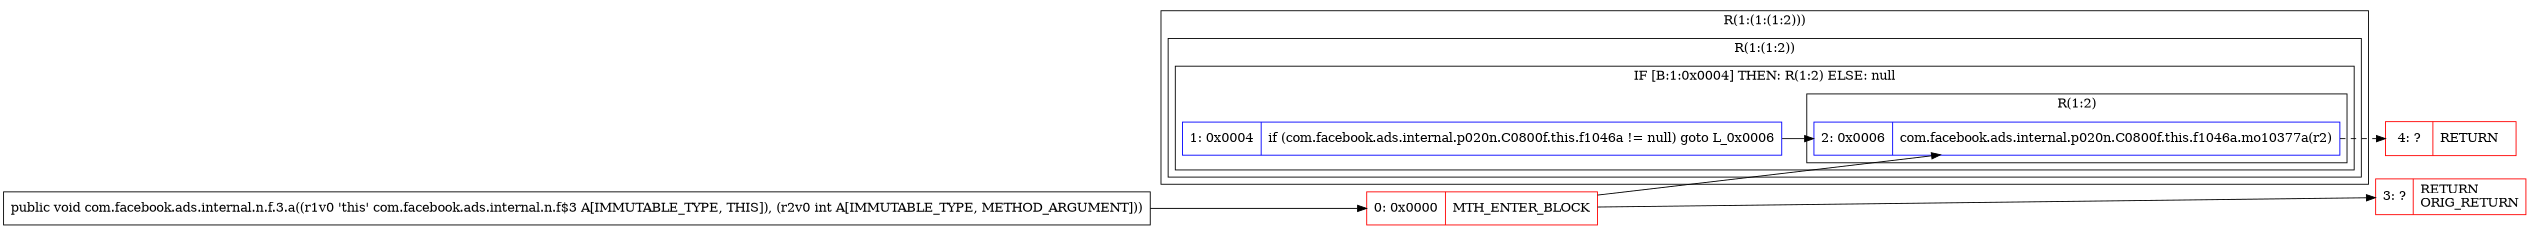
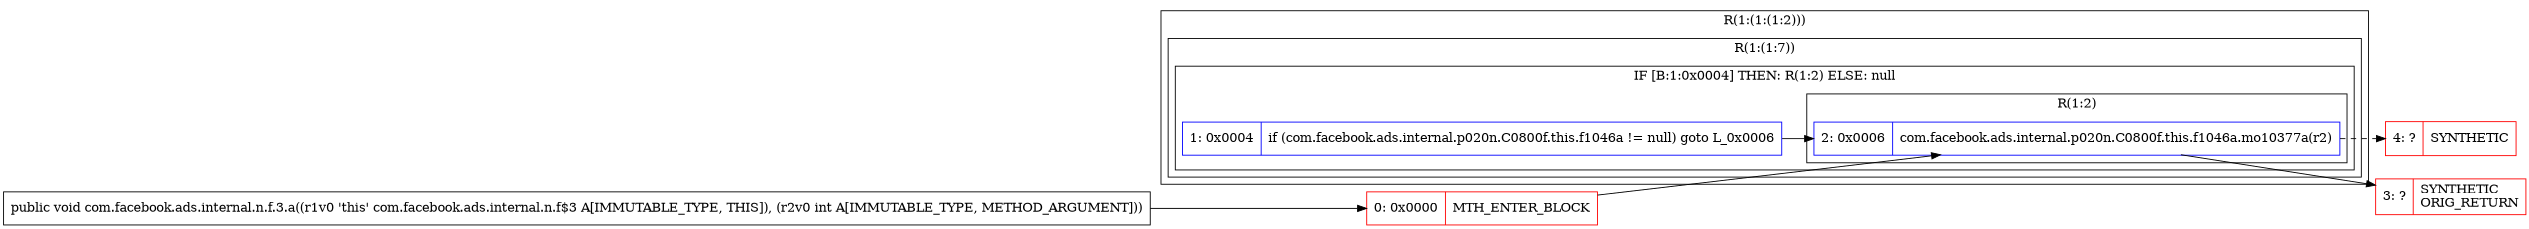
cluster "R(1:(1:2))": label "R(1:(1:2))" -> "R(1:(1:7))"
node "4: ?": text "RETURN" -> "SYNTHETIC"
node "3: ?": text "RETURN" -> "SYNTHETIC"
edge "0: 0x0000" -> "3: ?": now "2: 0x0006" -> "3: ?"
